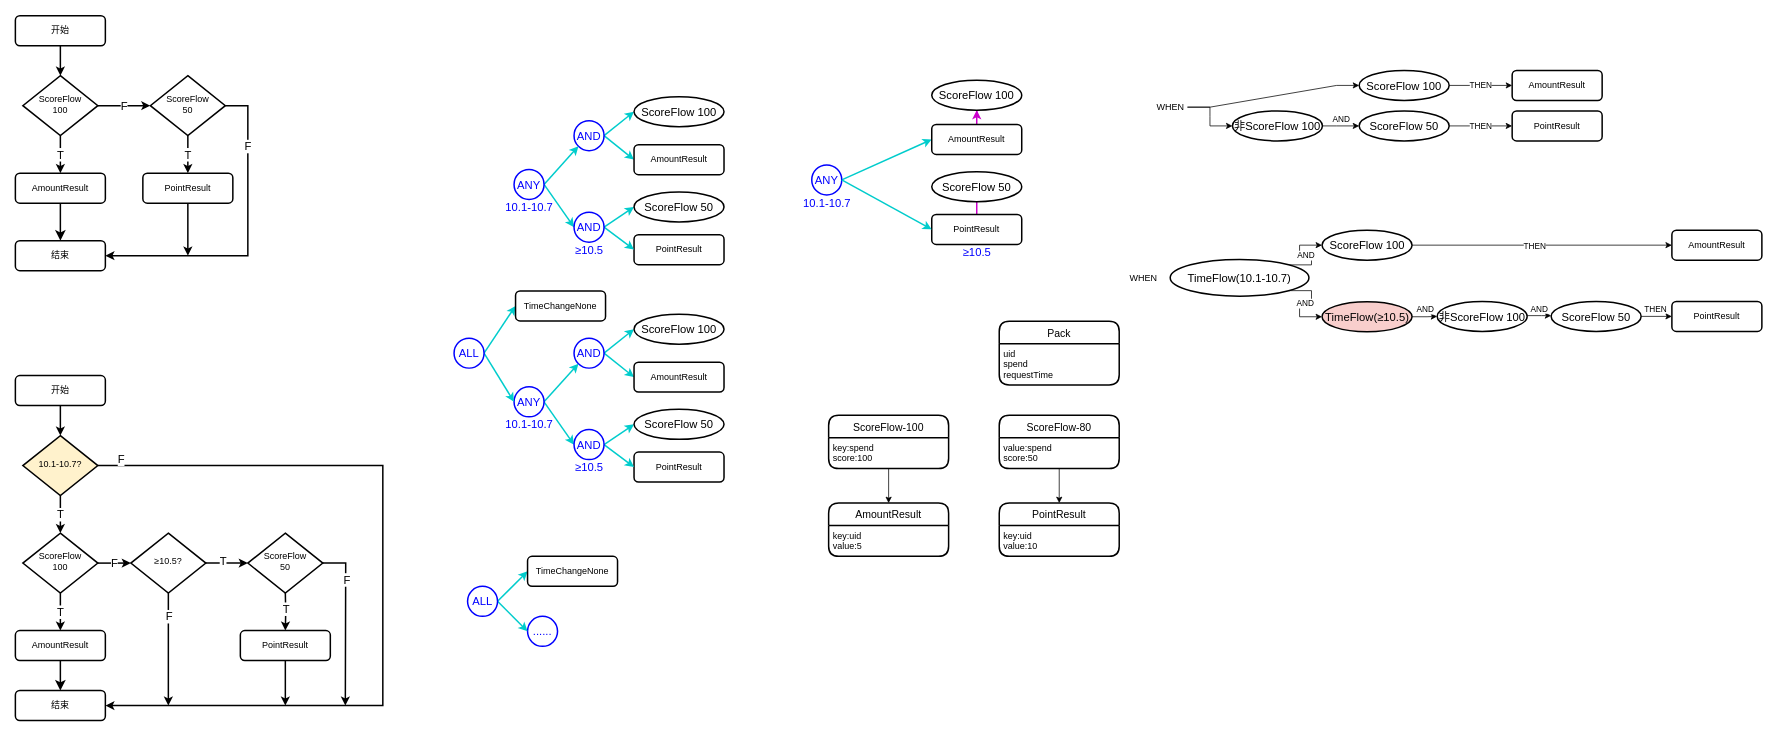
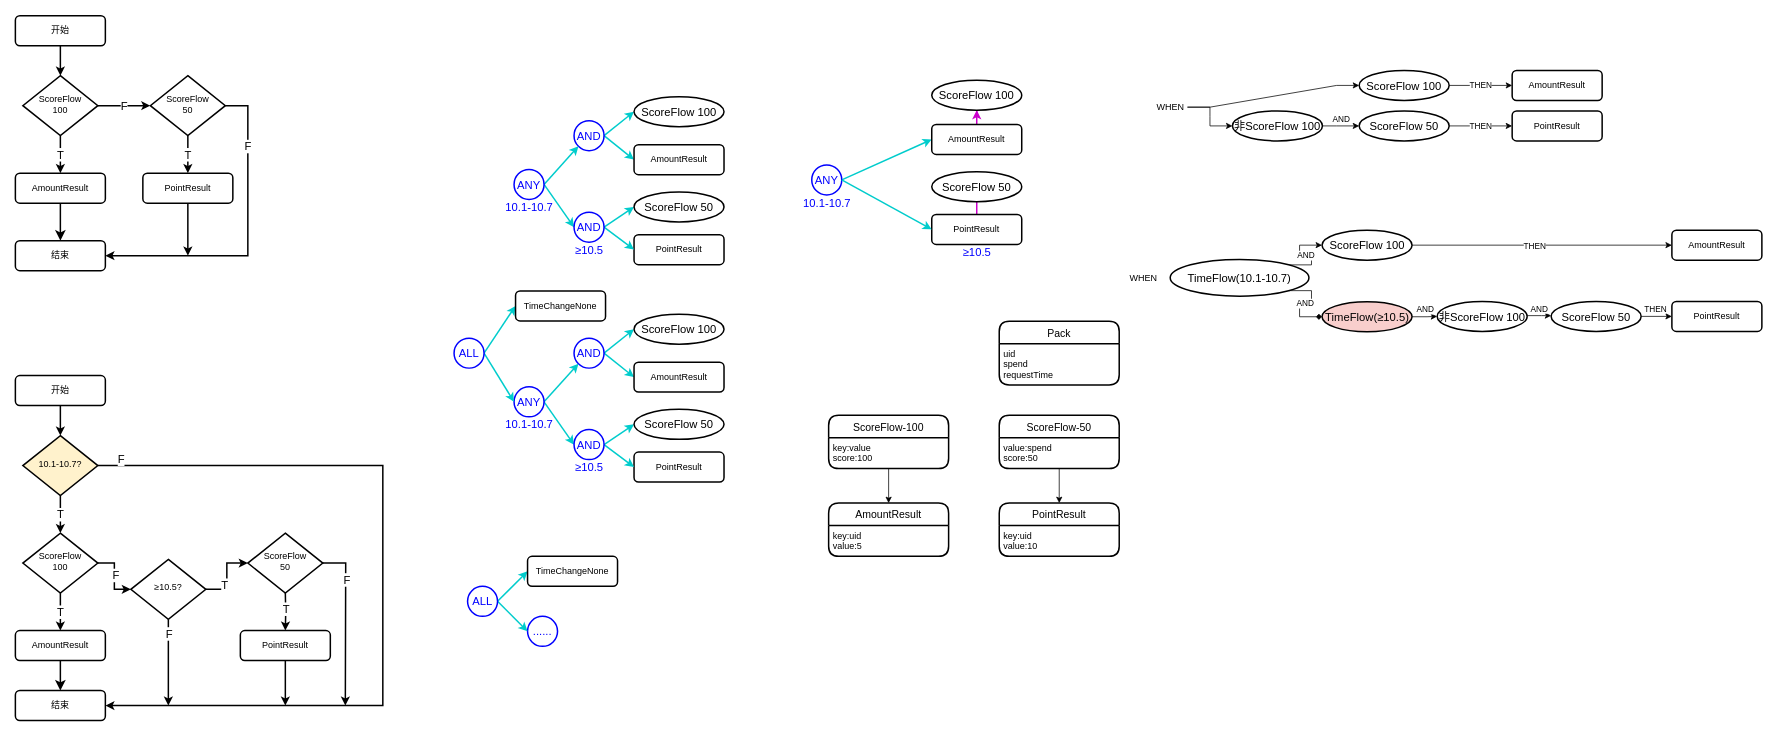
edge "TimeFlow(10.1-10.7)" -> "TimeFlow(≥10.5)": arrowhead classic -> diamond
node "ScoreFlow-80": label "ScoreFlow-80" -> "ScoreFlow-50"
node "key:spend score:100": label "key:spend score:100" -> "key:value score:100"
node "≥10.5?": moved (168, 563) -> (168, 589)
